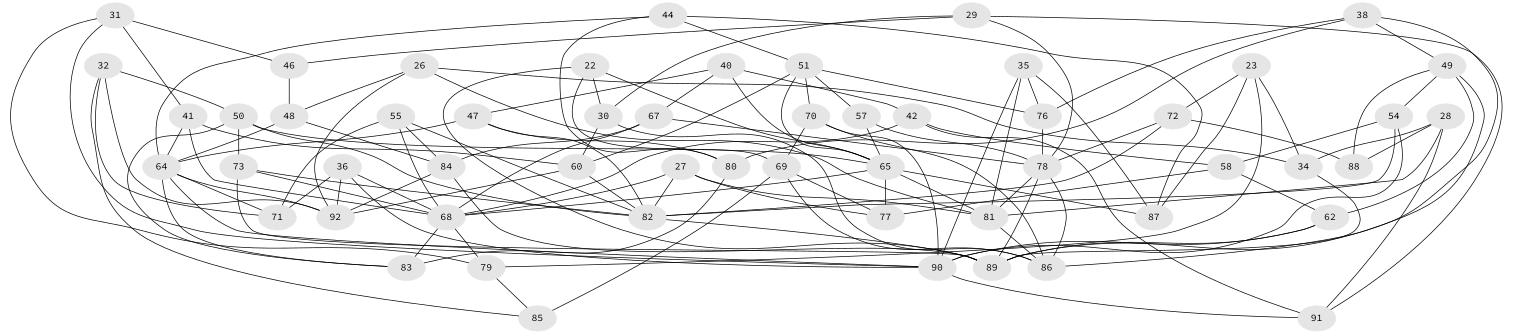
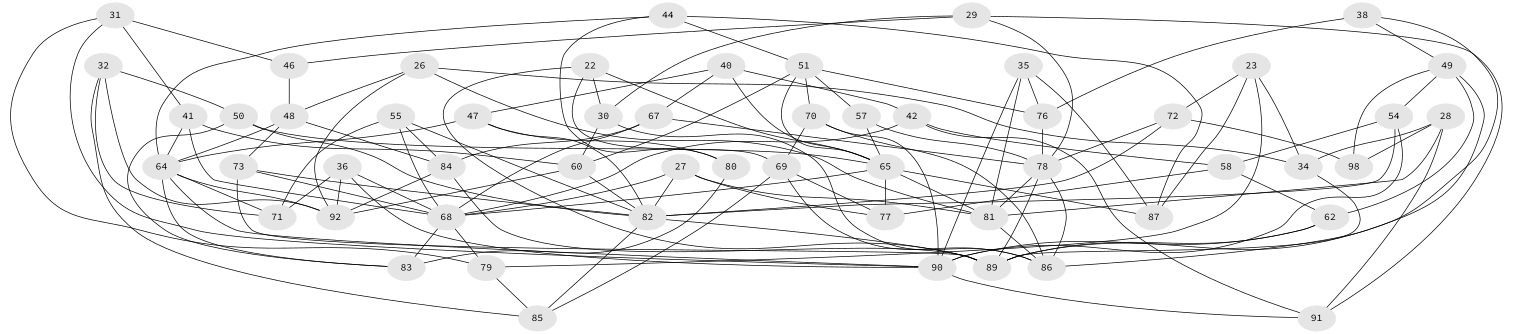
edge "38" -- "80": removed
edge "50" -- "73": now "48" -- "73"
node "88": label "88" -> "98"
edge "82" -- "85": added
